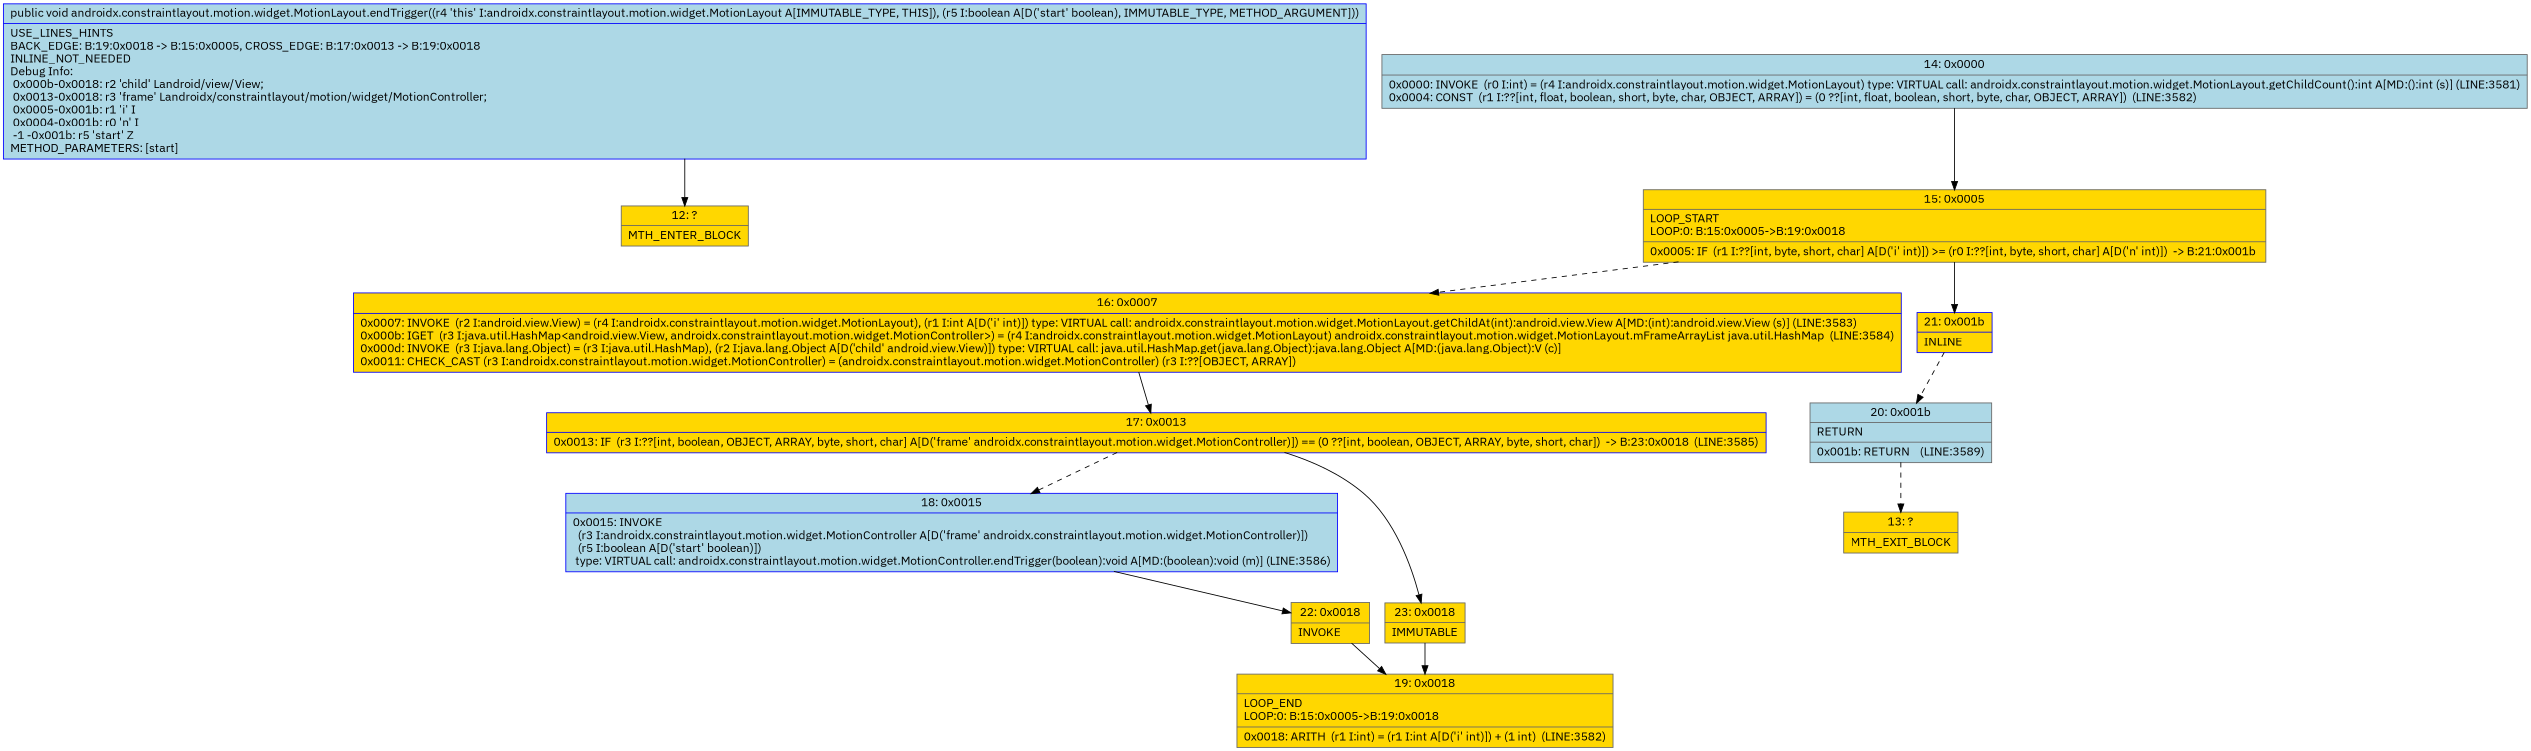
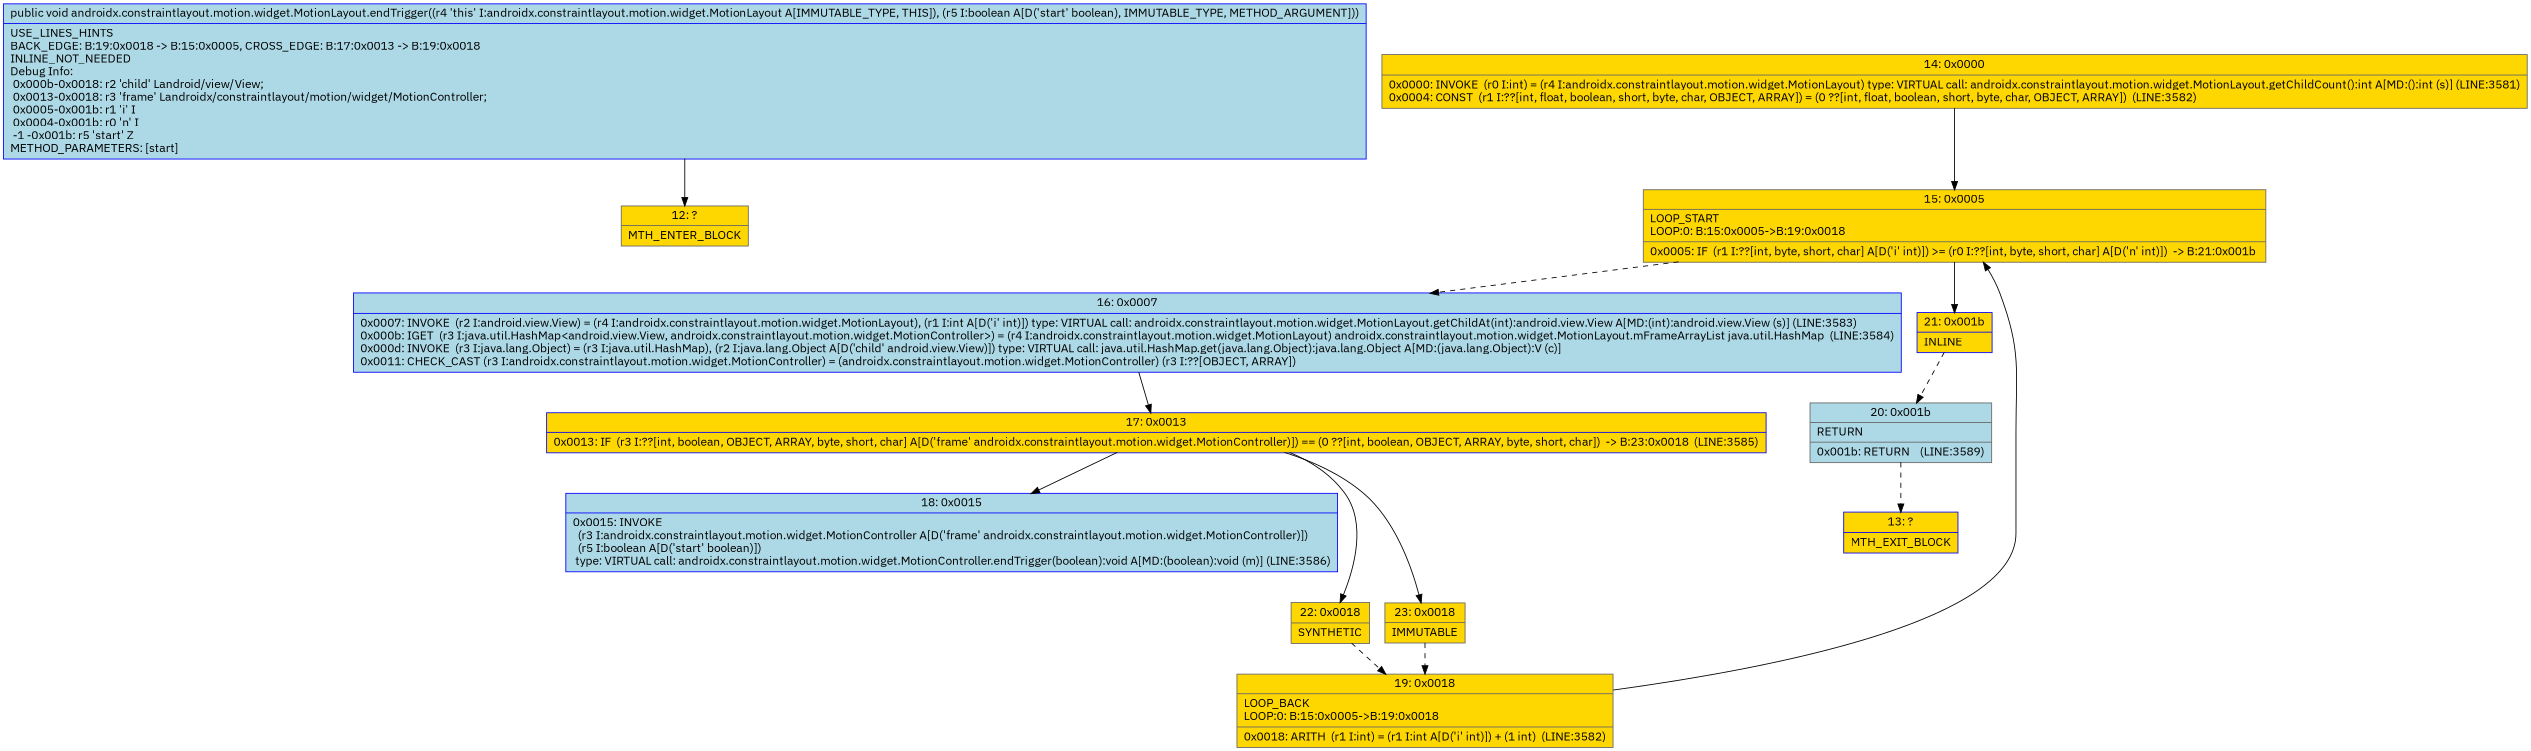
node "14: 0x0000": fillcolor lightblue -> gold
node "16: 0x0007": fillcolor gold -> lightblue
edge "17: 0x0013" -> "18: 0x0015": style dashed -> solid
node "13: ?": color gray40 -> blue
edge "18: 0x0015" -> "22: 0x0018": now "17: 0x0013" -> "22: 0x0018"
edge "19: 0x0018" -> "15: 0x0005": added
node "22: 0x0018": text "INVOKE" -> "SYNTHETIC"
edge "23: 0x0018" -> "19: 0x0018": style solid -> dashed
edge "22: 0x0018" -> "19: 0x0018": style solid -> dashed
node "19: 0x0018": text "LOOP_END" -> "LOOP_BACK"
